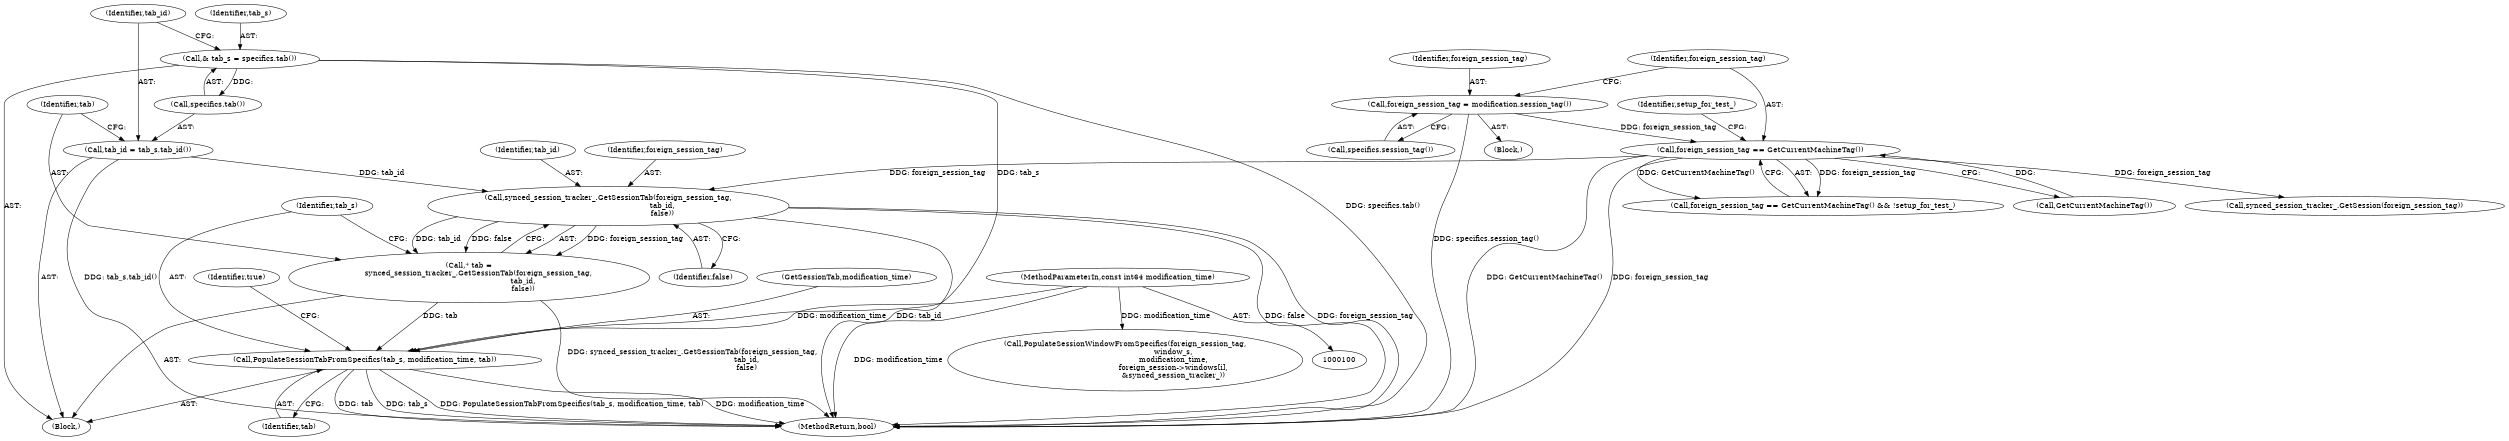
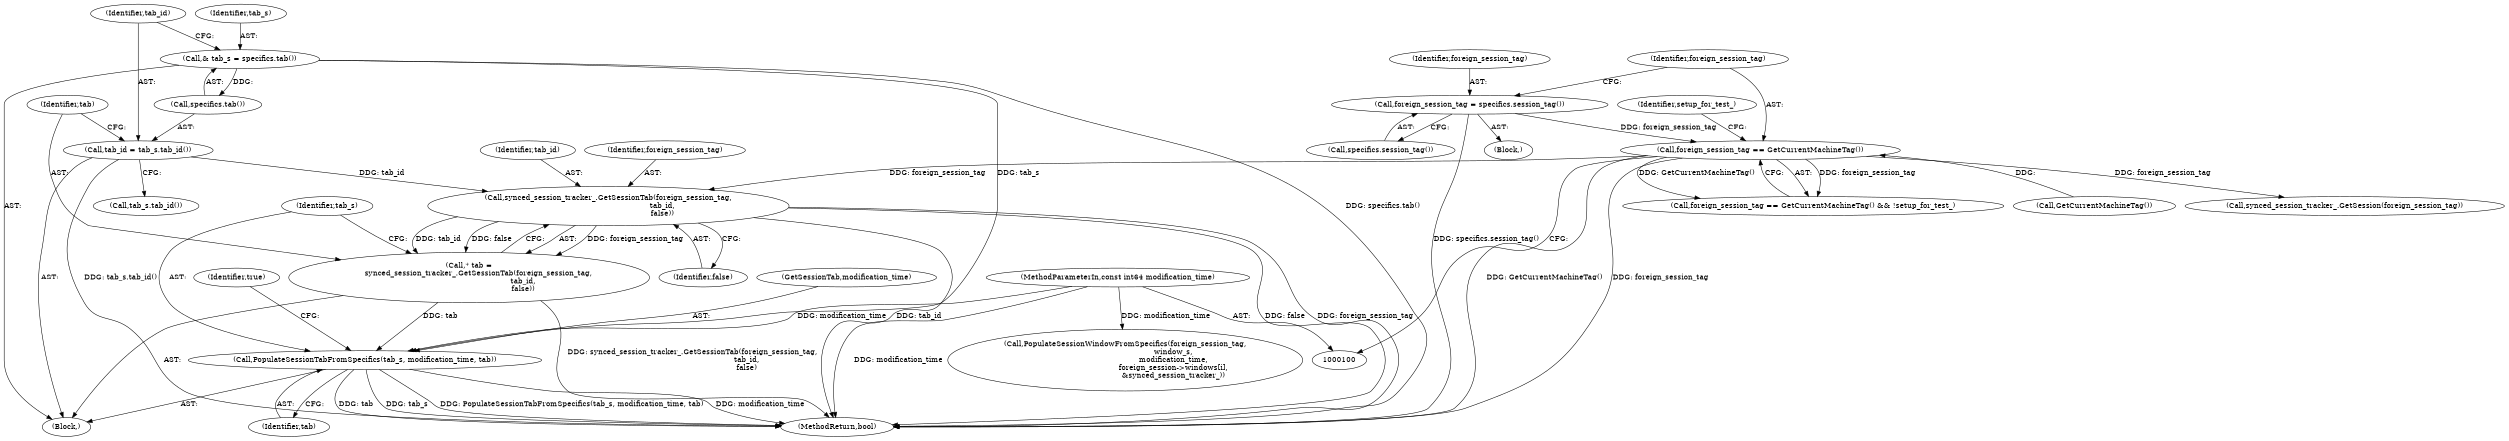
node "(Call,foreign_session_tag = modification.session_tag())": label "(Call,foreign_session_tag = modification.session_tag())" -> "(Call,foreign_session_tag = specifics.session_tag())"
edge "(Call,foreign_session_tag == GetCurrentMachineTag())" -> "(Call,GetCurrentMachineTag())": now "(Call,foreign_session_tag == GetCurrentMachineTag())" -> "1000100"
node "(Call,tab_s.tab_id())": added
